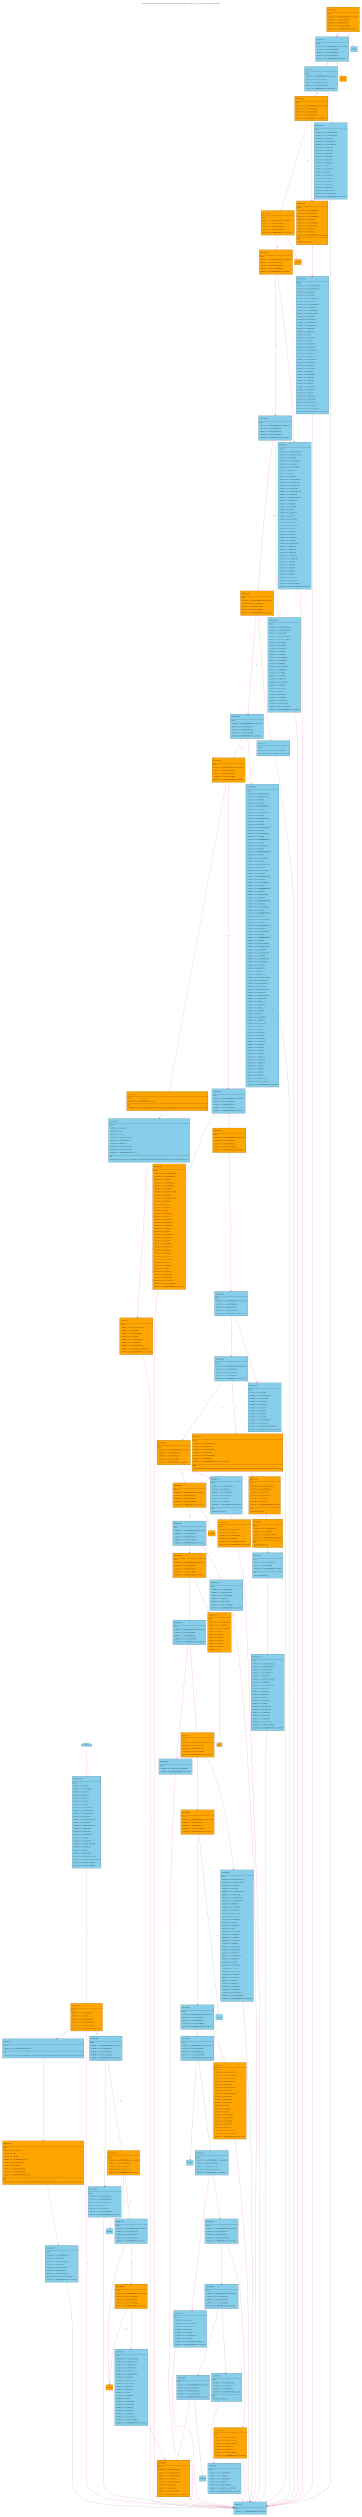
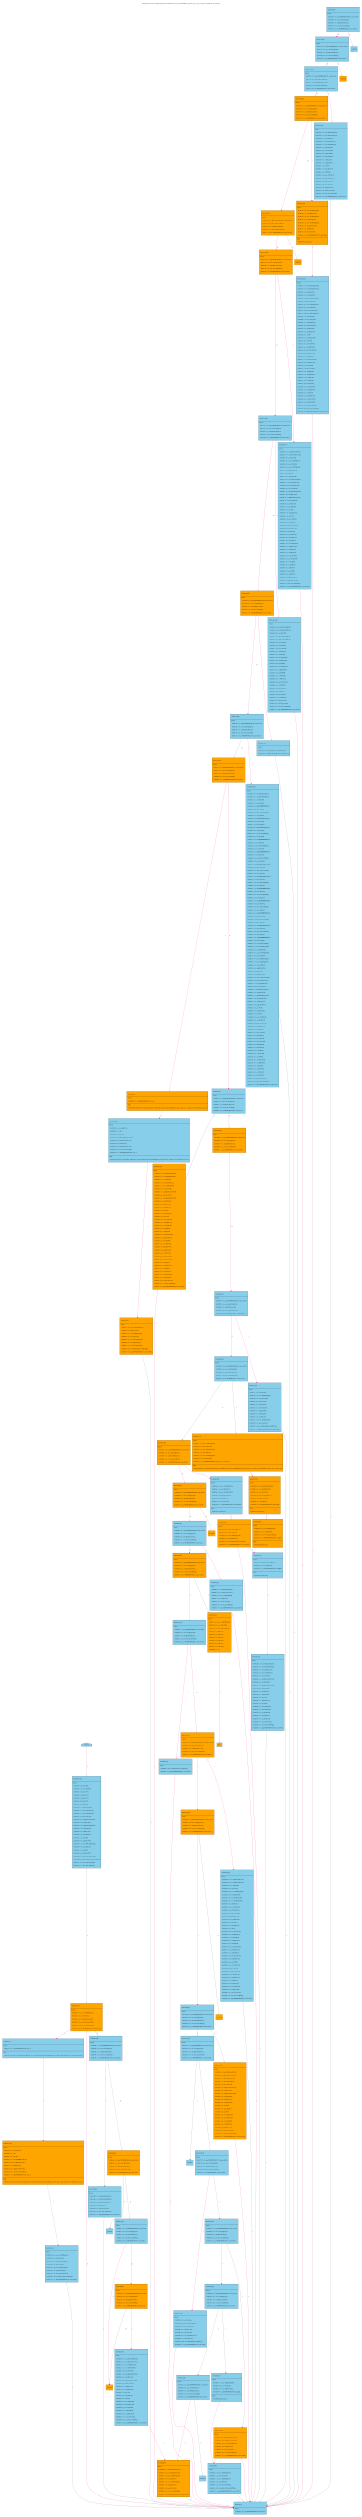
node "0x4016f4 [28]": fillcolor orange -> skyblue
edge "0x40220d [18]" -> "0x40221f [12]": now "0x4020bd [32]" -> "0x40221f [12]"
node "0x4022a9": fillcolor skyblue -> orange
